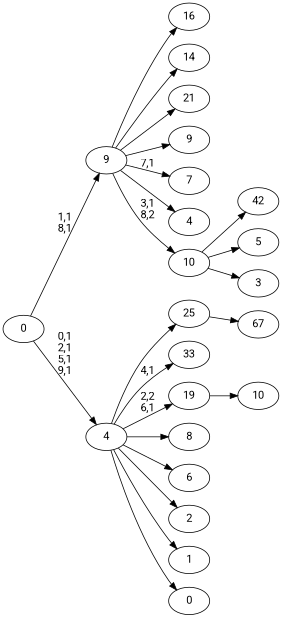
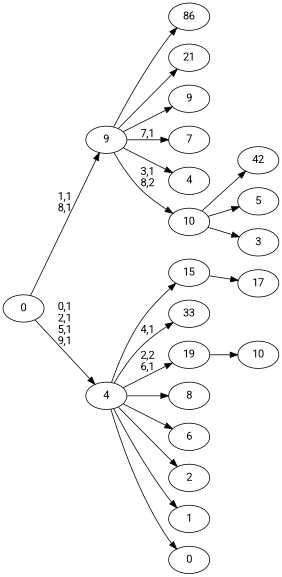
node "16": label "16" -> "86"
node "14": removed
node "25": label "25" -> "15"
node "67": label "67" -> "17"
